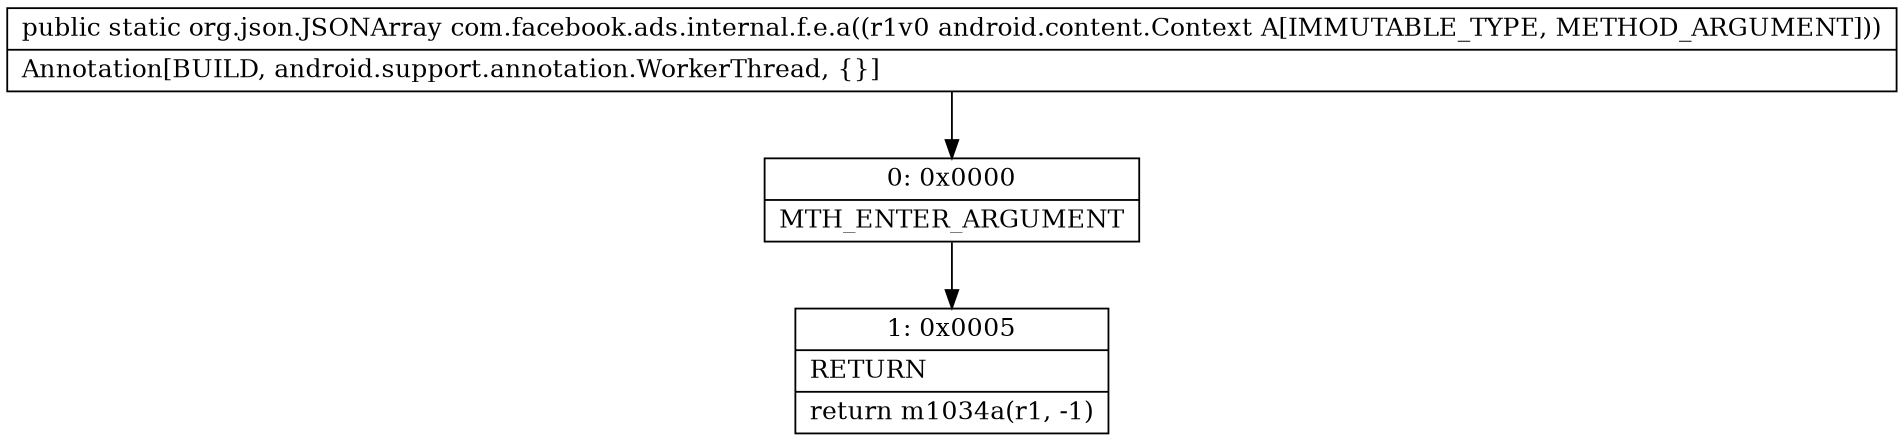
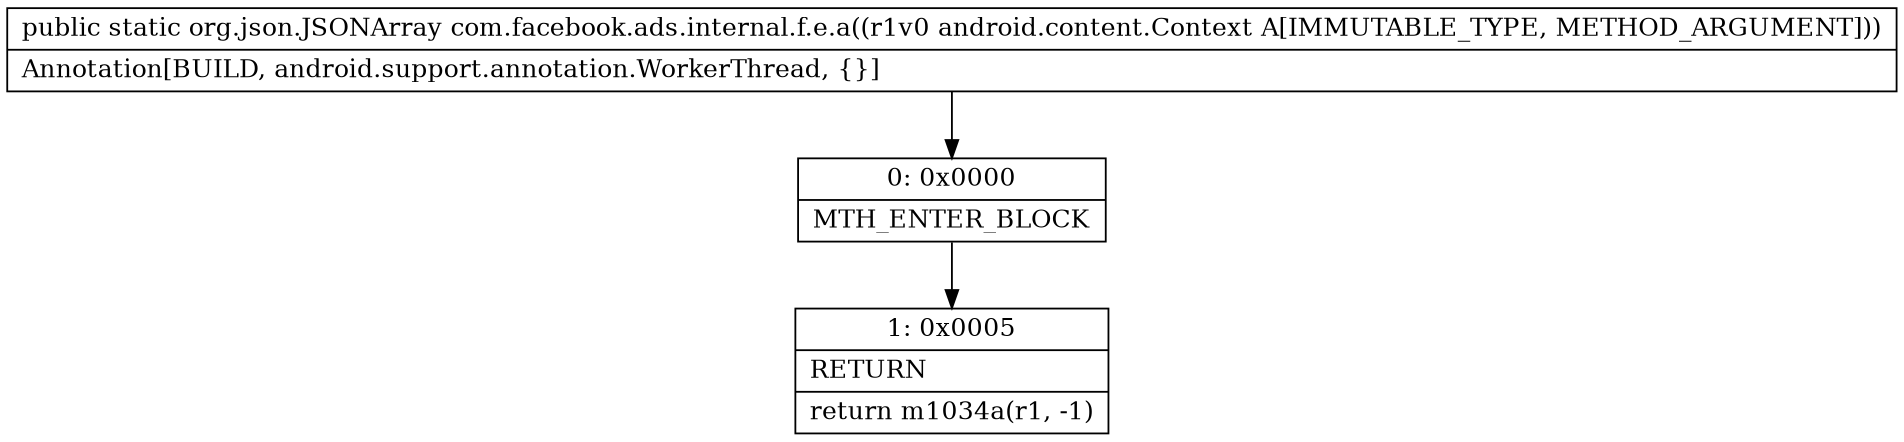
node "0: 0x0000": text "MTH_ENTER_ARGUMENT" -> "MTH_ENTER_BLOCK"
